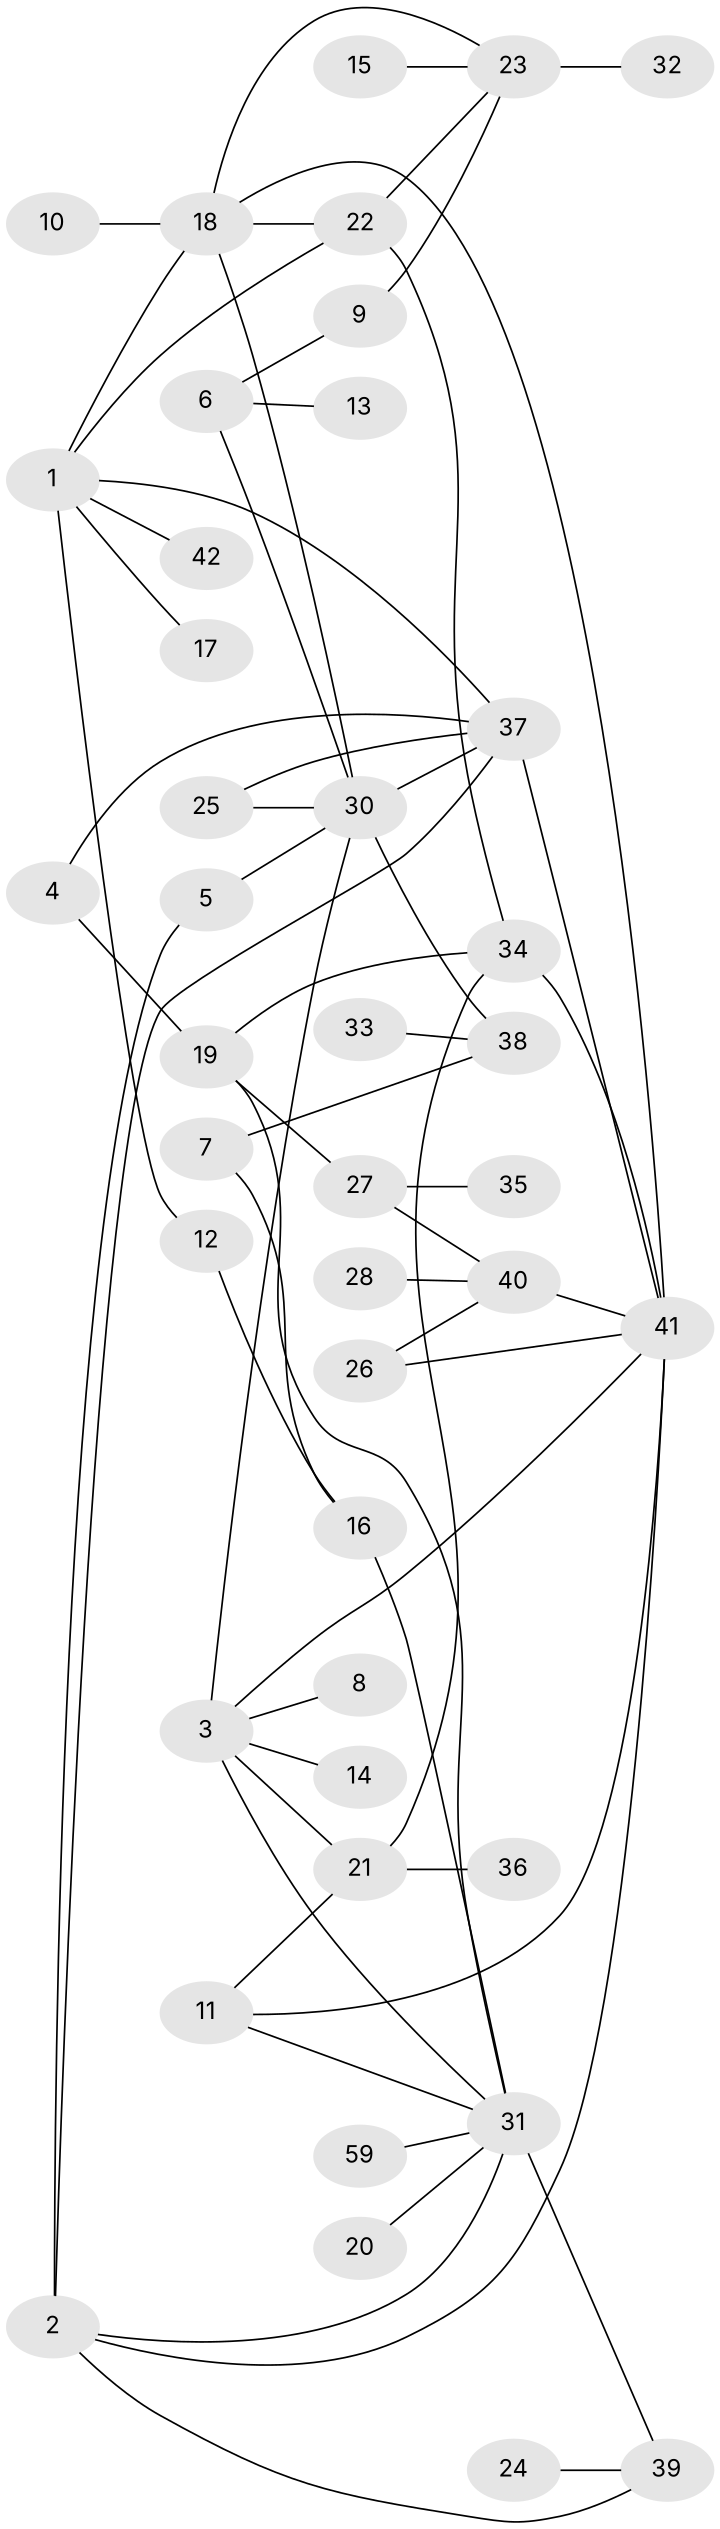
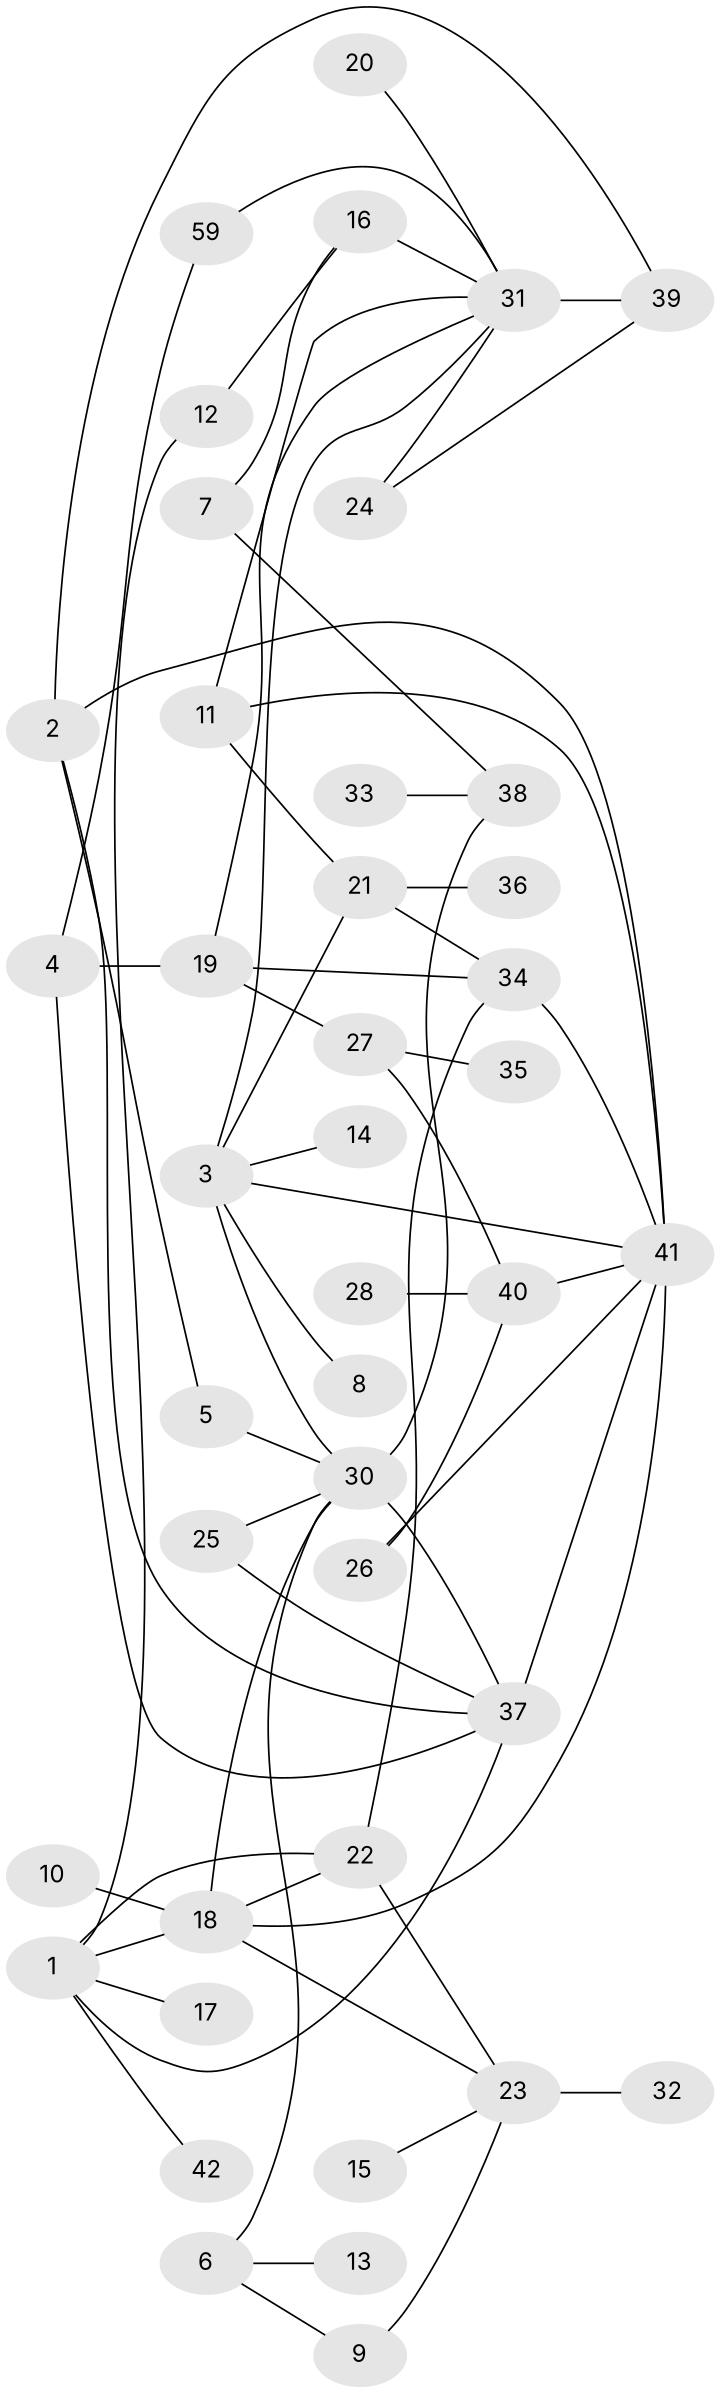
edge "59" -- "4": added
edge "31" -- "2": now "31" -- "24"
